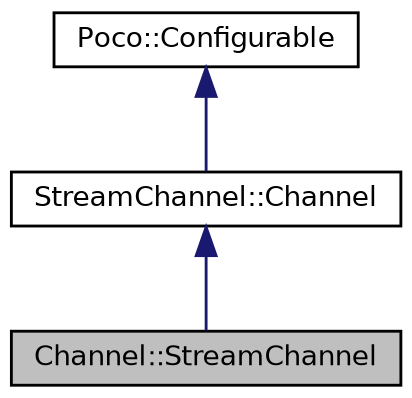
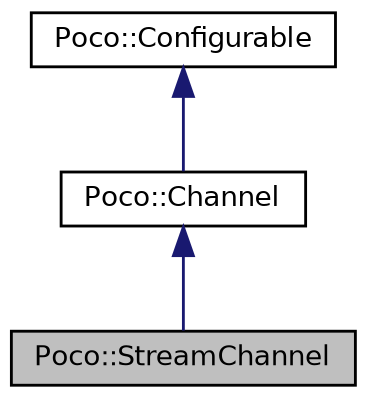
node "StreamChannel::Channel": label "StreamChannel::Channel" -> "Poco::Channel"
node "Channel::StreamChannel": label "Channel::StreamChannel" -> "Poco::StreamChannel"
